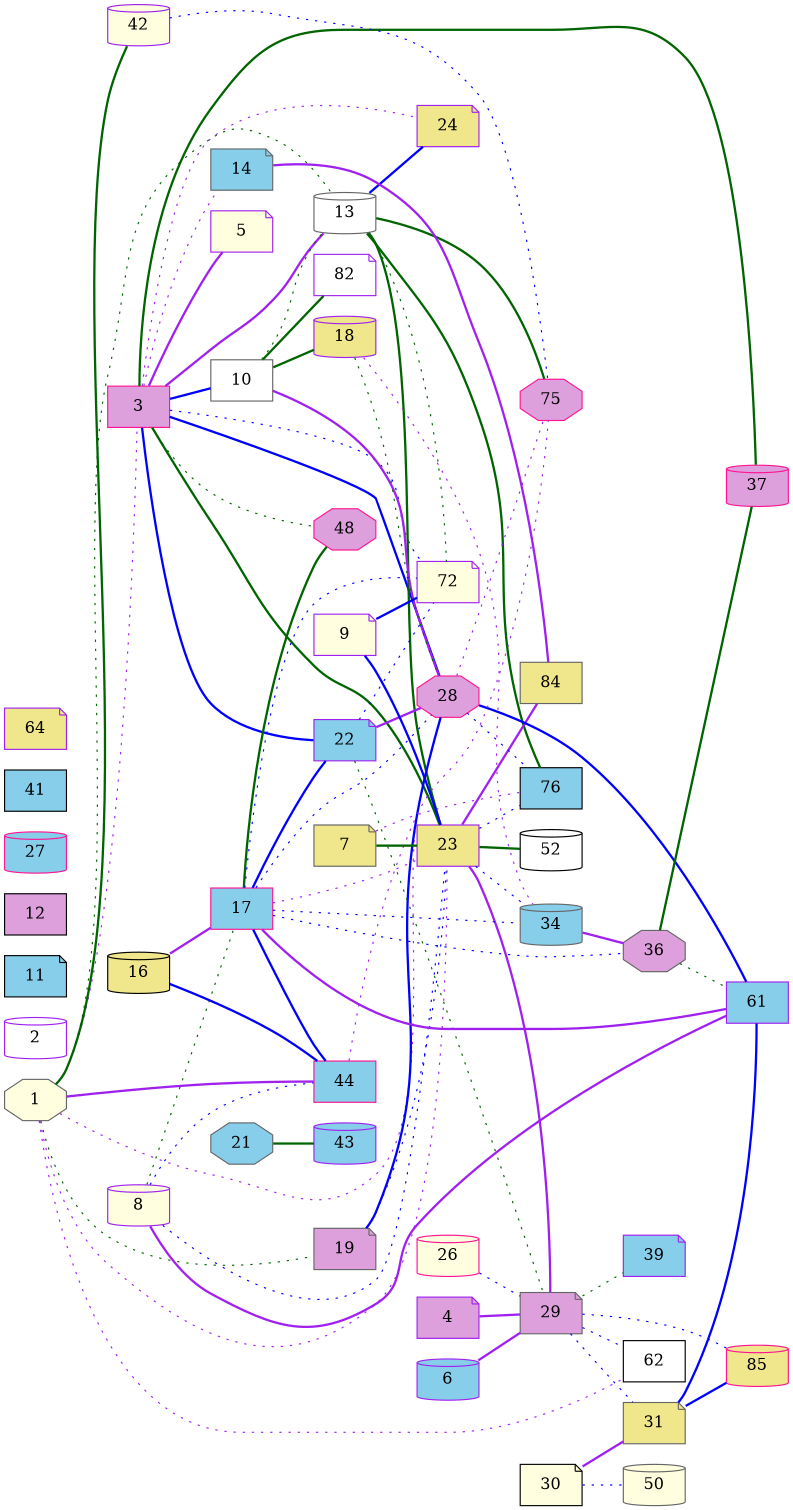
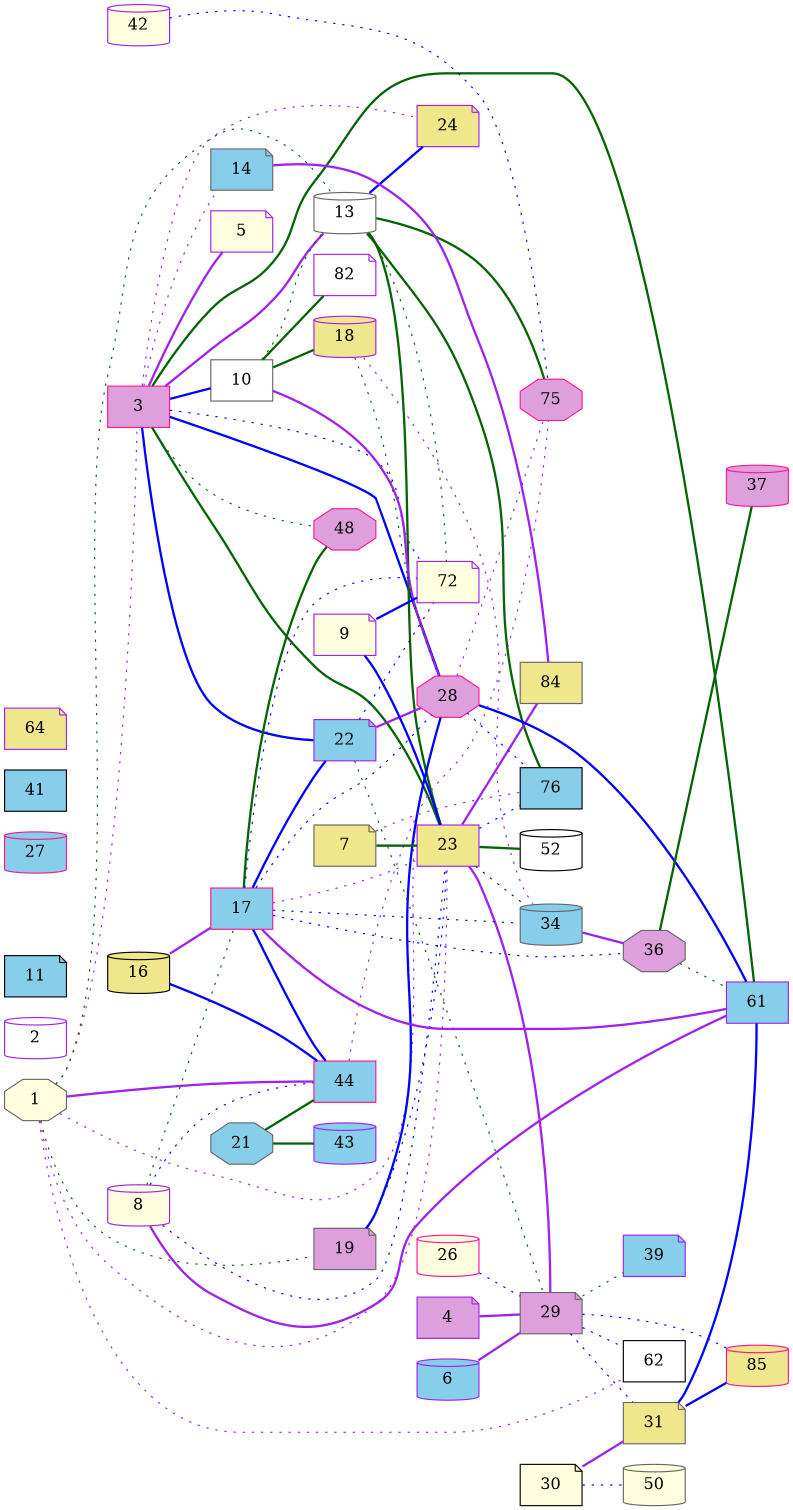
edge "3" -- "37": now "3" -- "61"
edge "42" -- "1": removed
node "12": removed
edge "44" -- "21": added
